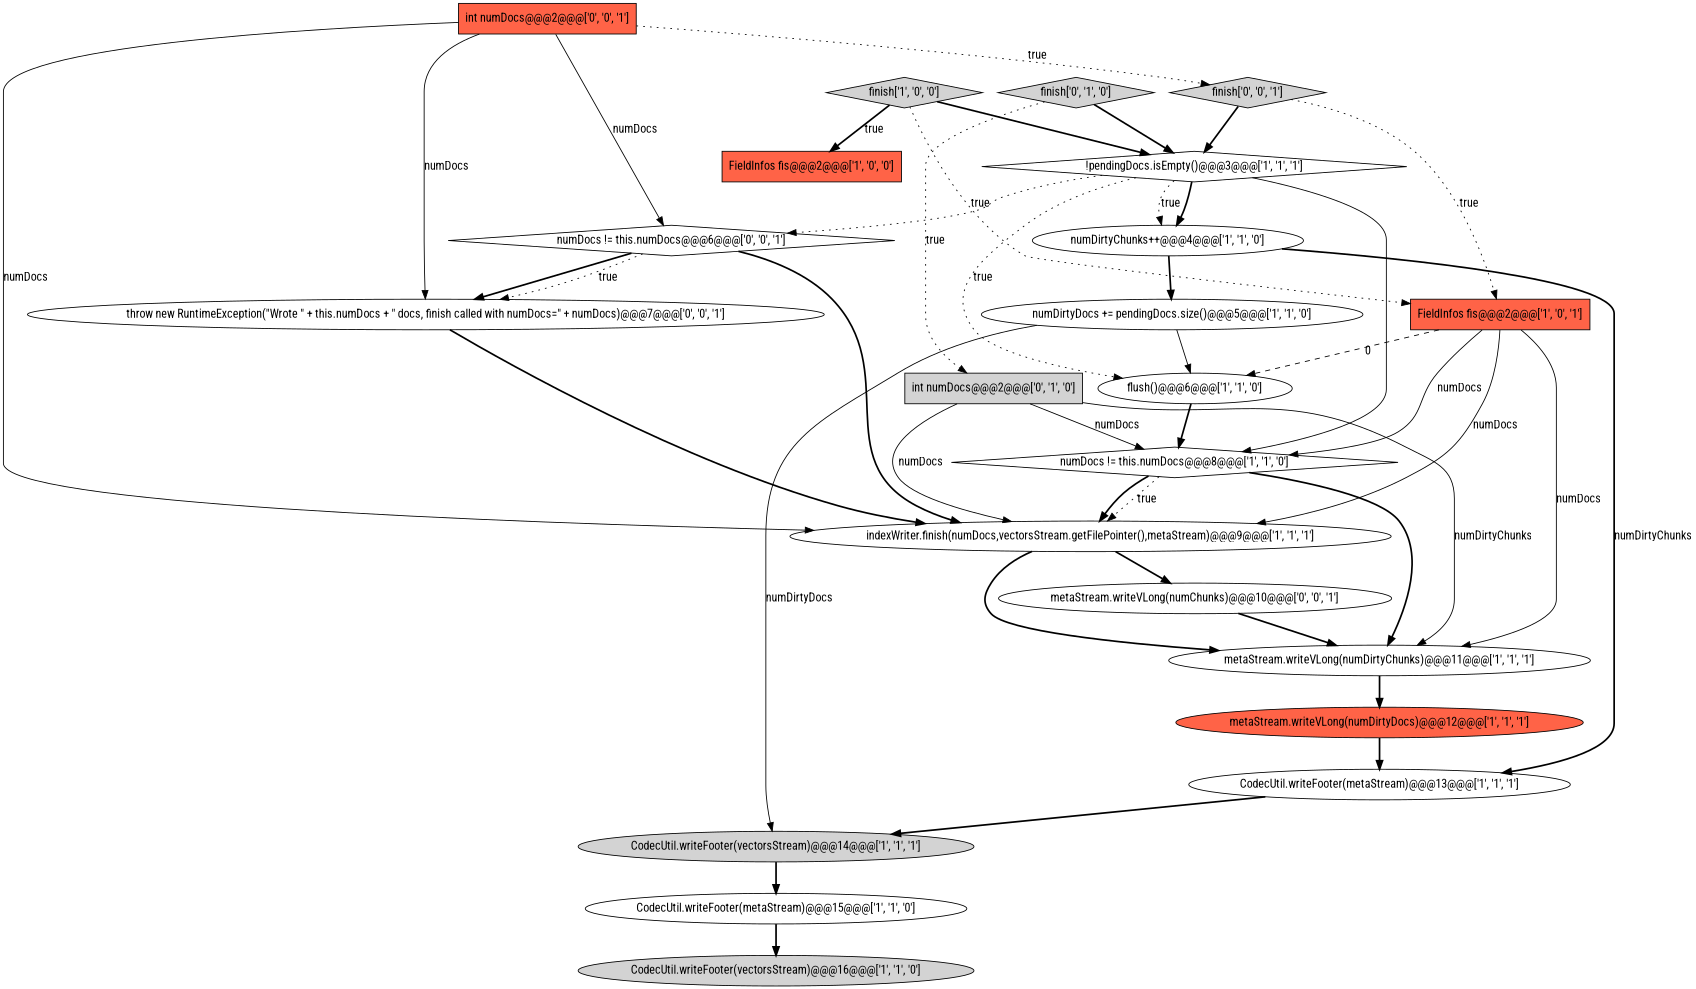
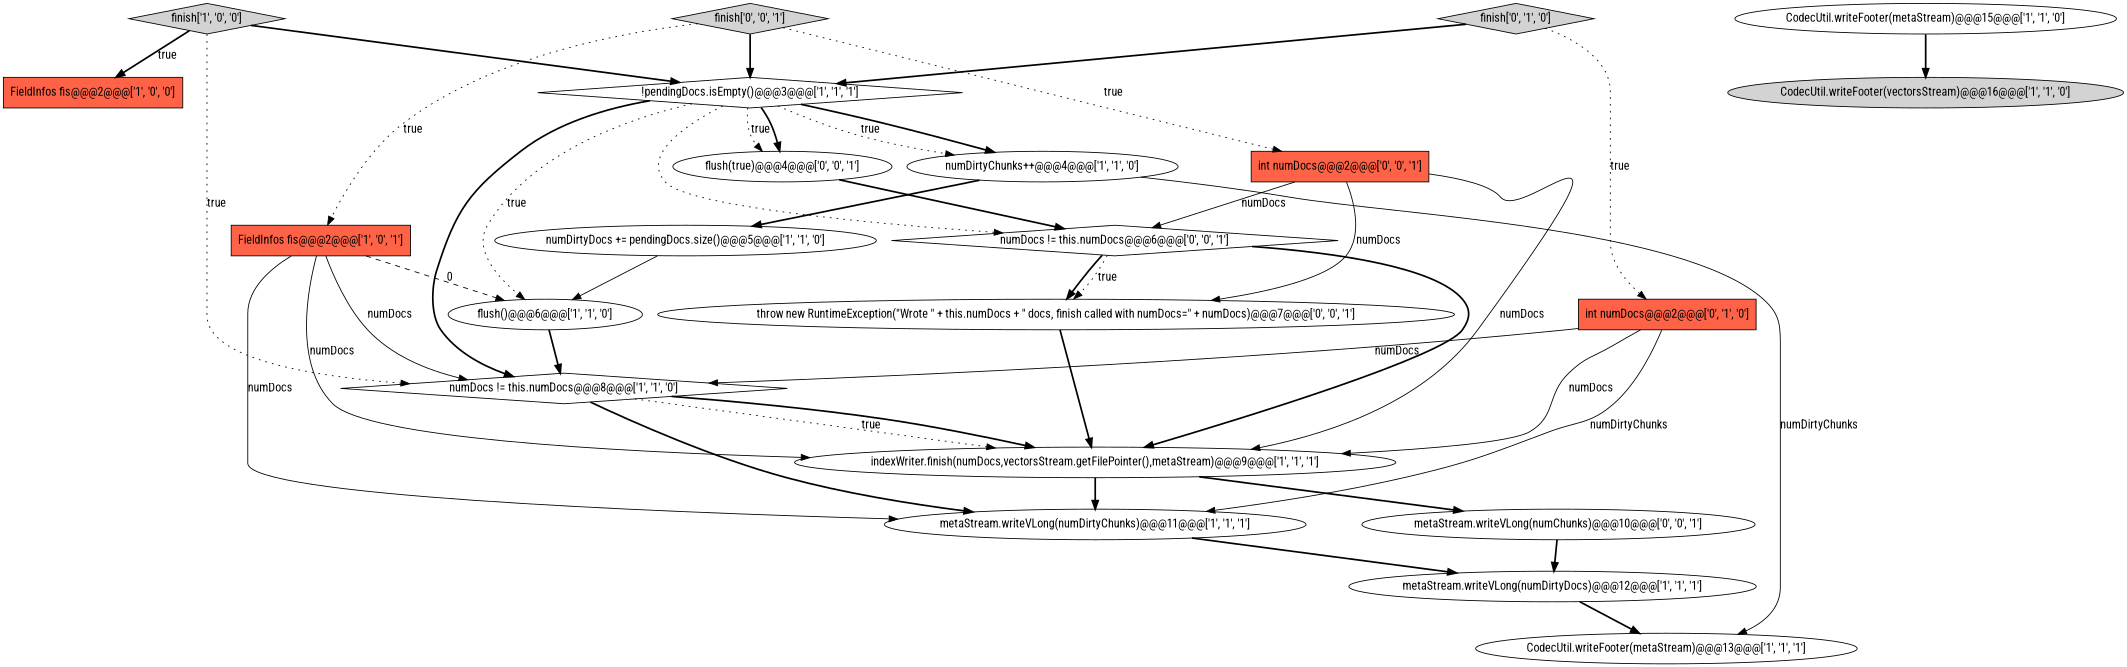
edge "int numDocs@@@2@@@['0', '0', '1']" -> "finish['0', '0', '1']": reversed
node "flush(true)@@@4@@@['0', '0', '1']": added
edge "finish['1', '0', '0']" -> "FieldInfos fis@@@2@@@['1', '0', '1']": now "finish['1', '0', '0']" -> "numDocs != this.numDocs@@@8@@@['1', '1', '0']"
edge "!pendingDocs.isEmpty()@@@3@@@['1', '1', '1']" -> "numDocs != this.numDocs@@@8@@@['1', '1', '0']": style solid -> bold
node "int numDocs@@@2@@@['0', '1', '0']": fillcolor lightgray -> tomato
edge "numDirtyChunks++@@@4@@@['1', '1', '0']" -> "CodecUtil.writeFooter(metaStream)@@@13@@@['1', '1', '1']": style bold -> solid
edge "metaStream.writeVLong(numChunks)@@@10@@@['0', '0', '1']" -> "metaStream.writeVLong(numDirtyChunks)@@@11@@@['1', '1', '1']": now "metaStream.writeVLong(numChunks)@@@10@@@['0', '0', '1']" -> "metaStream.writeVLong(numDirtyDocs)@@@12@@@['1', '1', '1']"
node "metaStream.writeVLong(numDirtyDocs)@@@12@@@['1', '1', '1']": fillcolor tomato -> white
node "CodecUtil.writeFooter(vectorsStream)@@@14@@@['1', '1', '1']": removed
